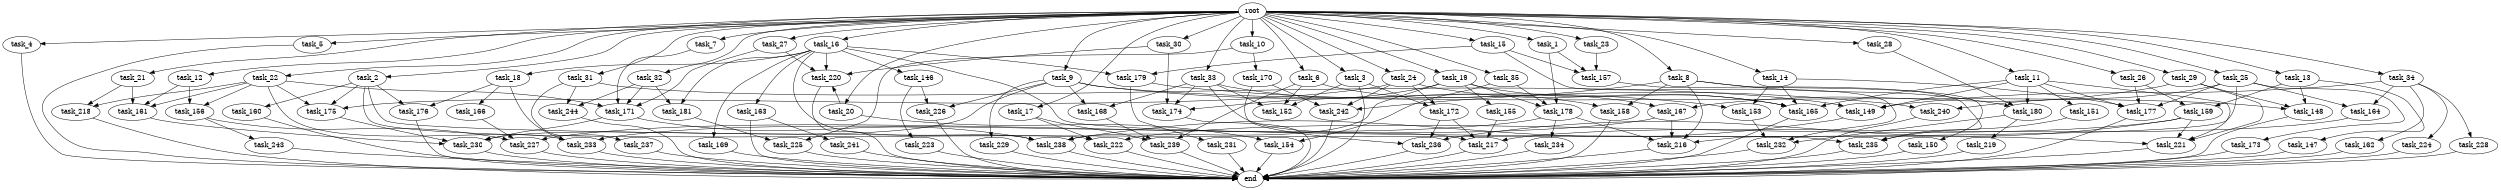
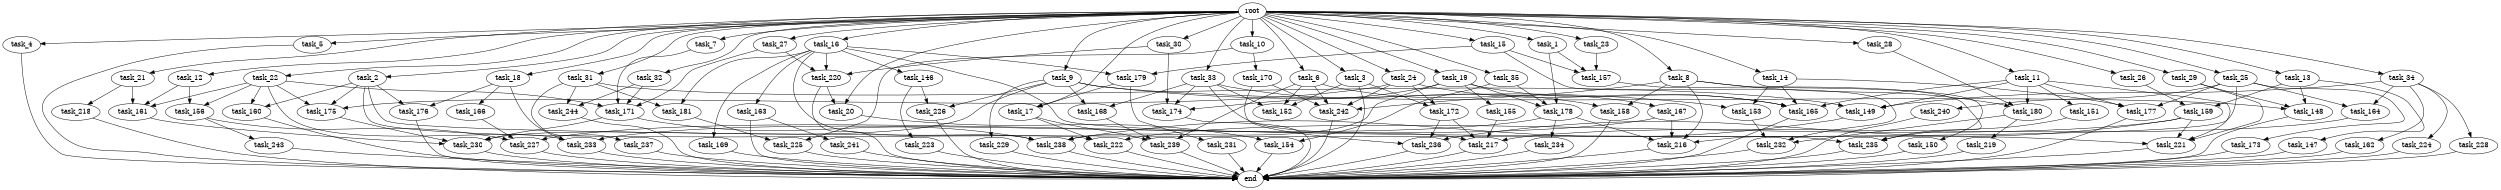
edge "task_16" -> "task_18": now "root" -> "task_18"
edge "task_32" -> "task_181": now "task_31" -> "task_181"
edge "task_22" -> "task_218": now "task_22" -> "task_160"
edge "task_6" -> "task_242": added
edge "task_179" -> "task_240": now "task_179" -> "task_17"
edge "task_26" -> "task_177": removed
edge "task_20" -> "task_220": reversed
edge "task_29" -> "task_167": removed
